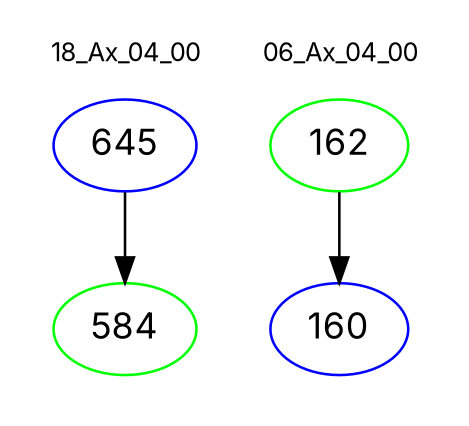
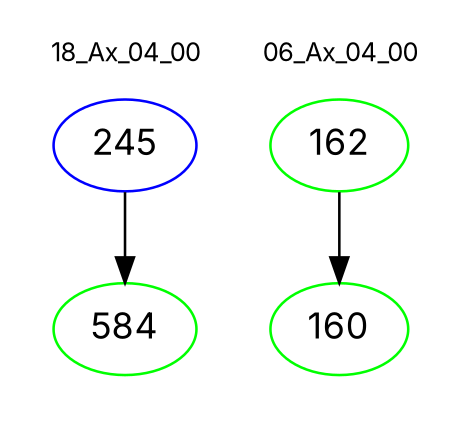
node "645": label "645" -> "245"
node "160": color blue -> green
